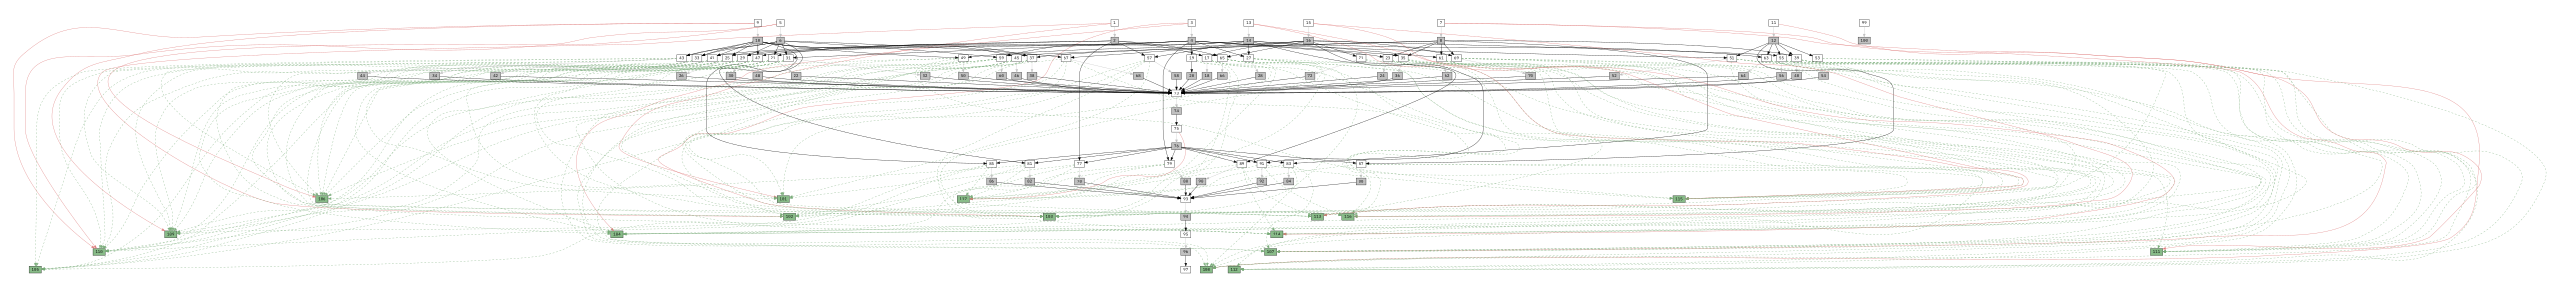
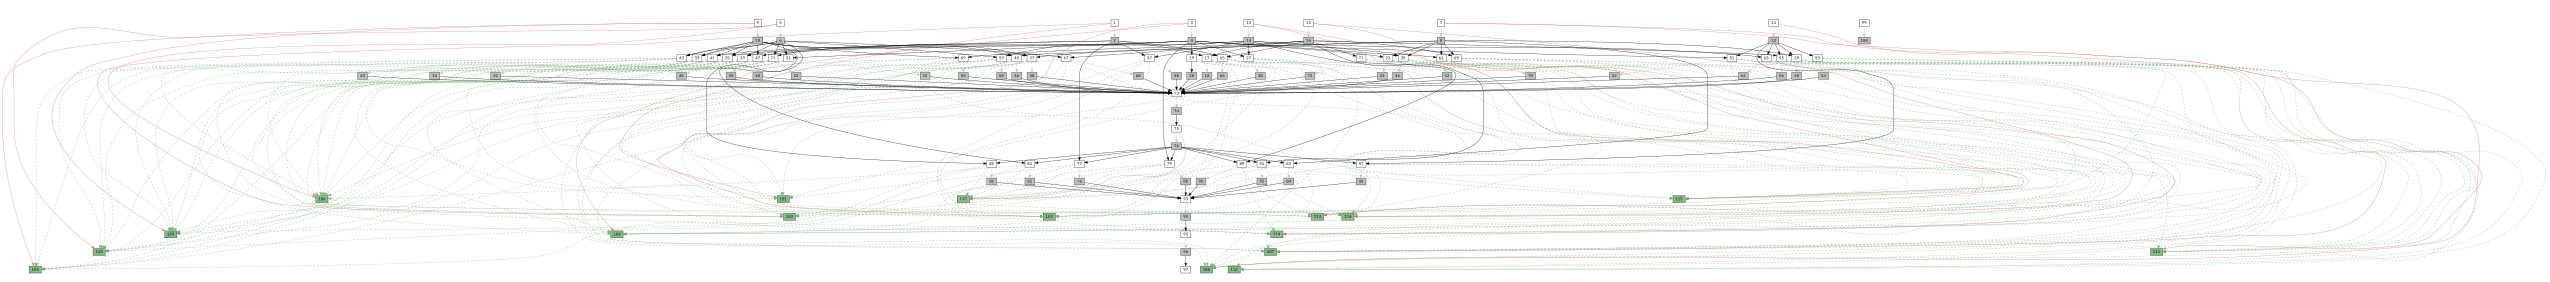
edge "5" -> "110": now "5" -> "105"
